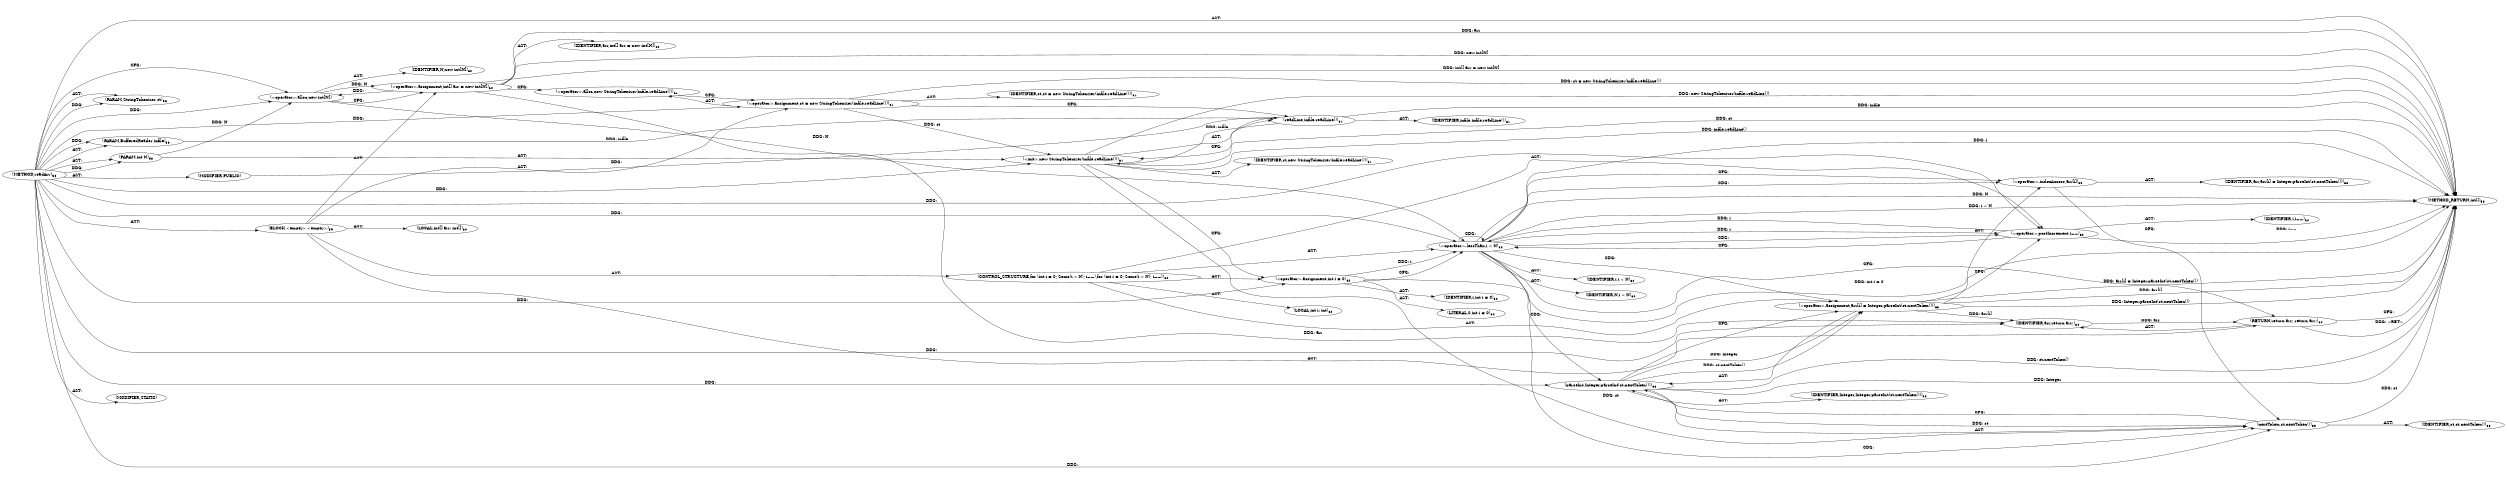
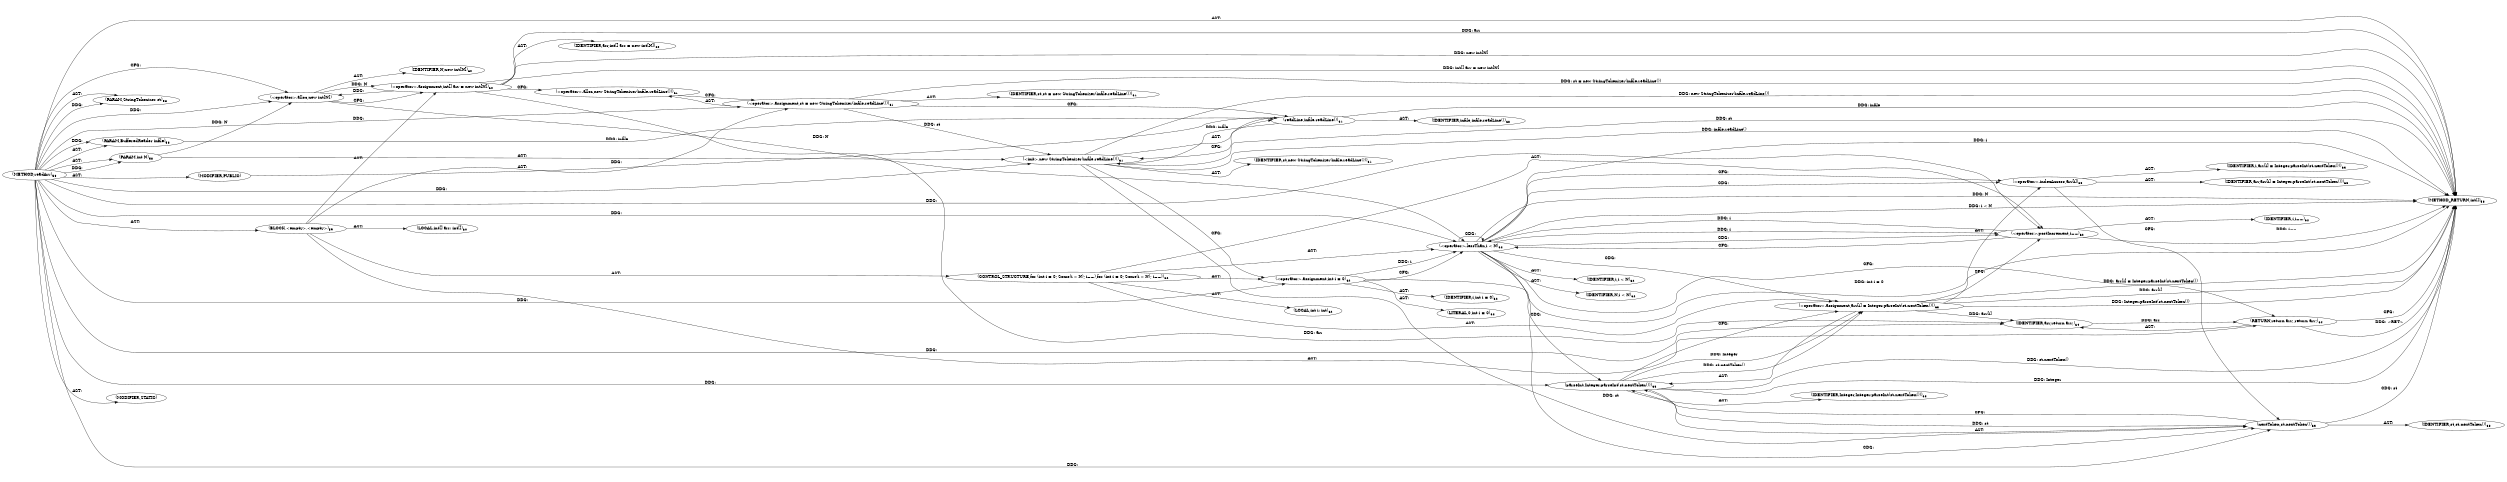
node "(IDENTIFIER,infile,infile.readLine())": text "61" -> "68"
node "(IDENTIFIER,i,arr[i] = Integer.parseInt(st.nextToken()))": added
